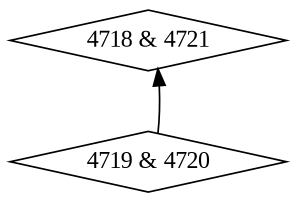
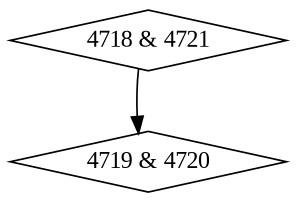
edge "4719 & 4720" -> "4718 & 4721": reversed
